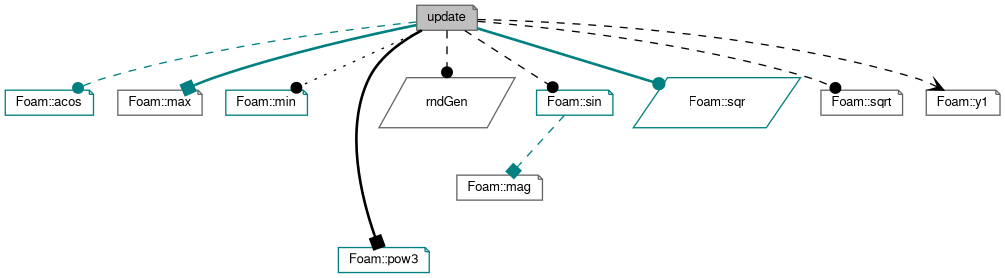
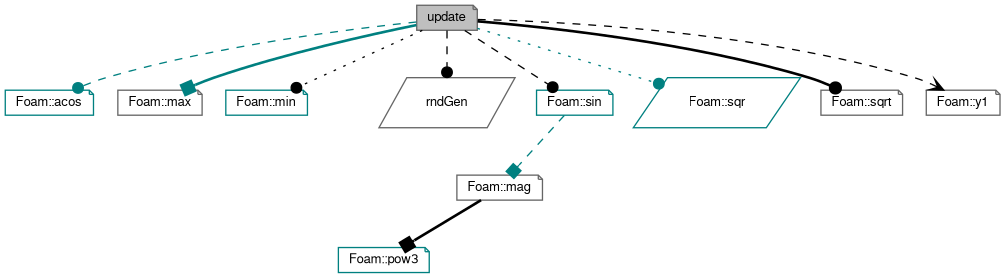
edge "update" -> "Foam::sqrt": style dashed -> bold
edge "update" -> "Foam::sqr": style bold -> dotted
edge "update" -> "Foam::pow3": now "Foam::mag" -> "Foam::pow3"
